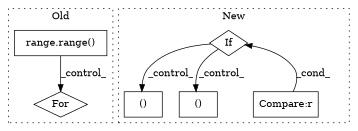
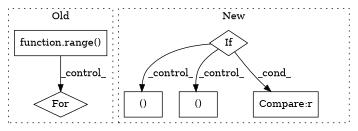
node "range.range()": label "range.range()" -> "function.range()"
edge "Compare:r" -> "If": reversed
